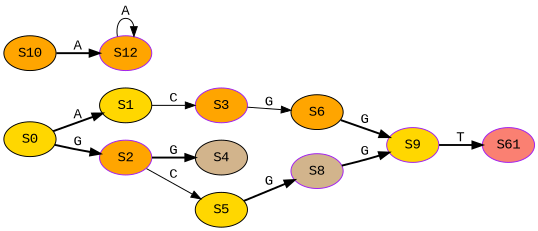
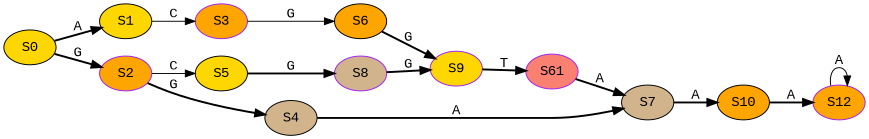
node "S7": added
